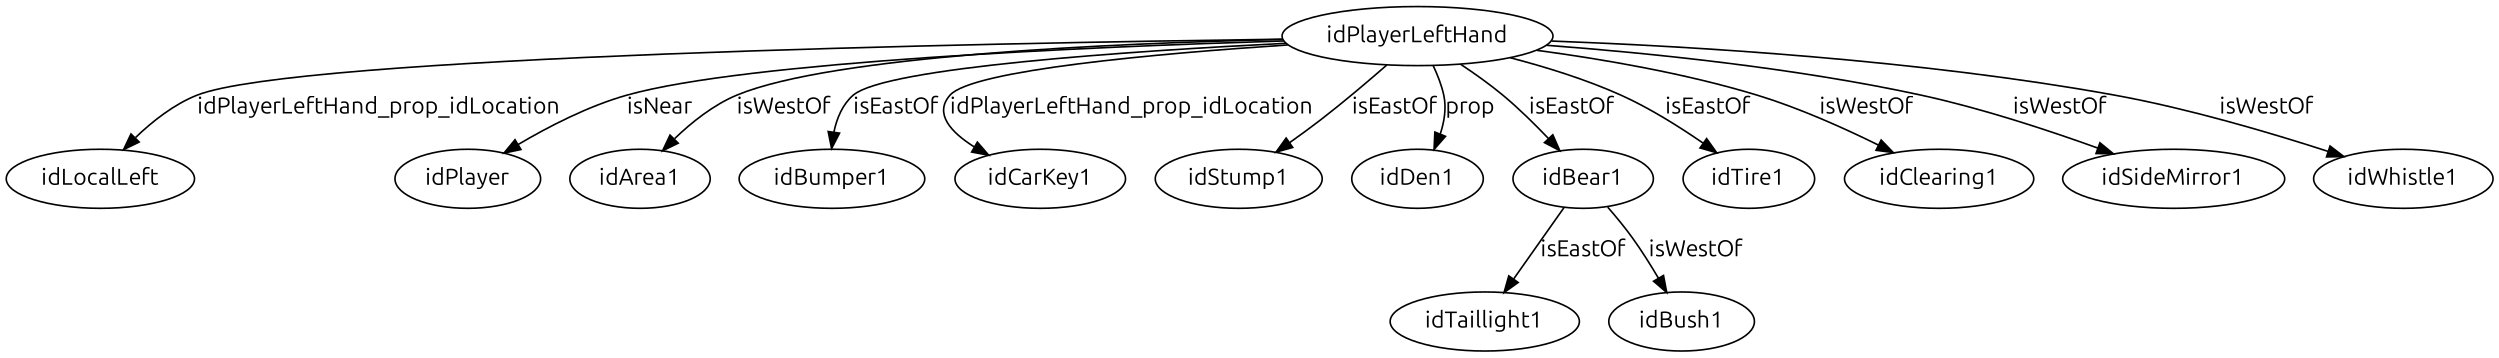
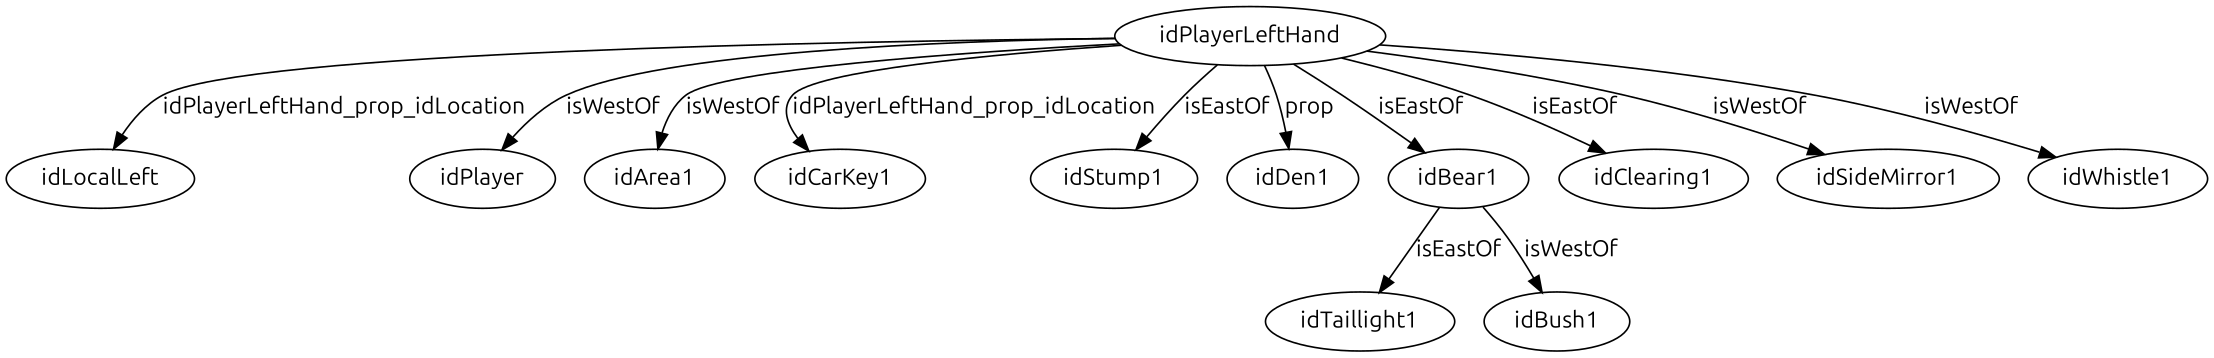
edge "idPlayerLeftHand" -> "idPlayer": label "isNear" -> "isWestOf"
edge "idPlayerLeftHand" -> "idClearing1": label "isWestOf" -> "isEastOf"
node "idBumper1": removed
node "idTire1": removed
